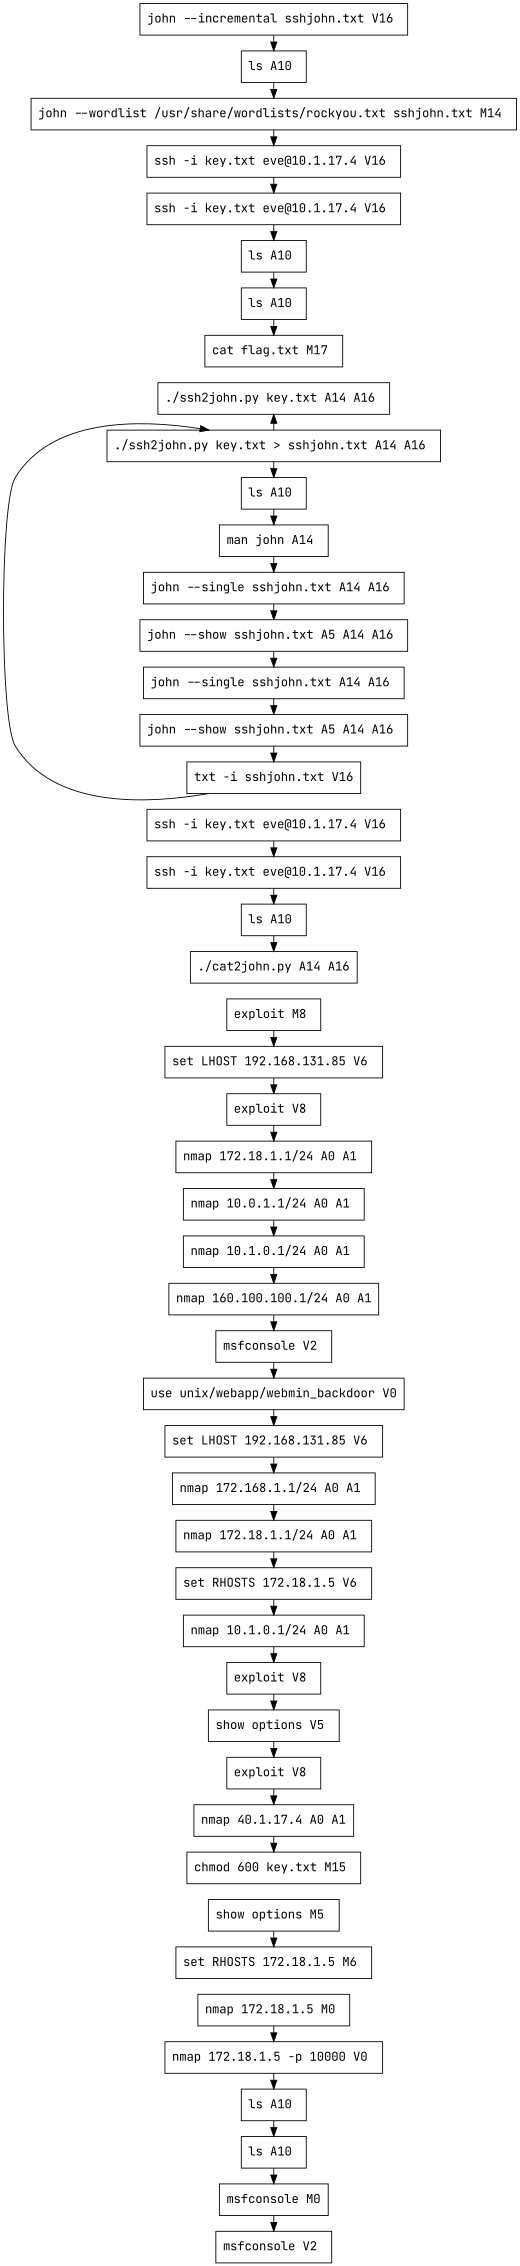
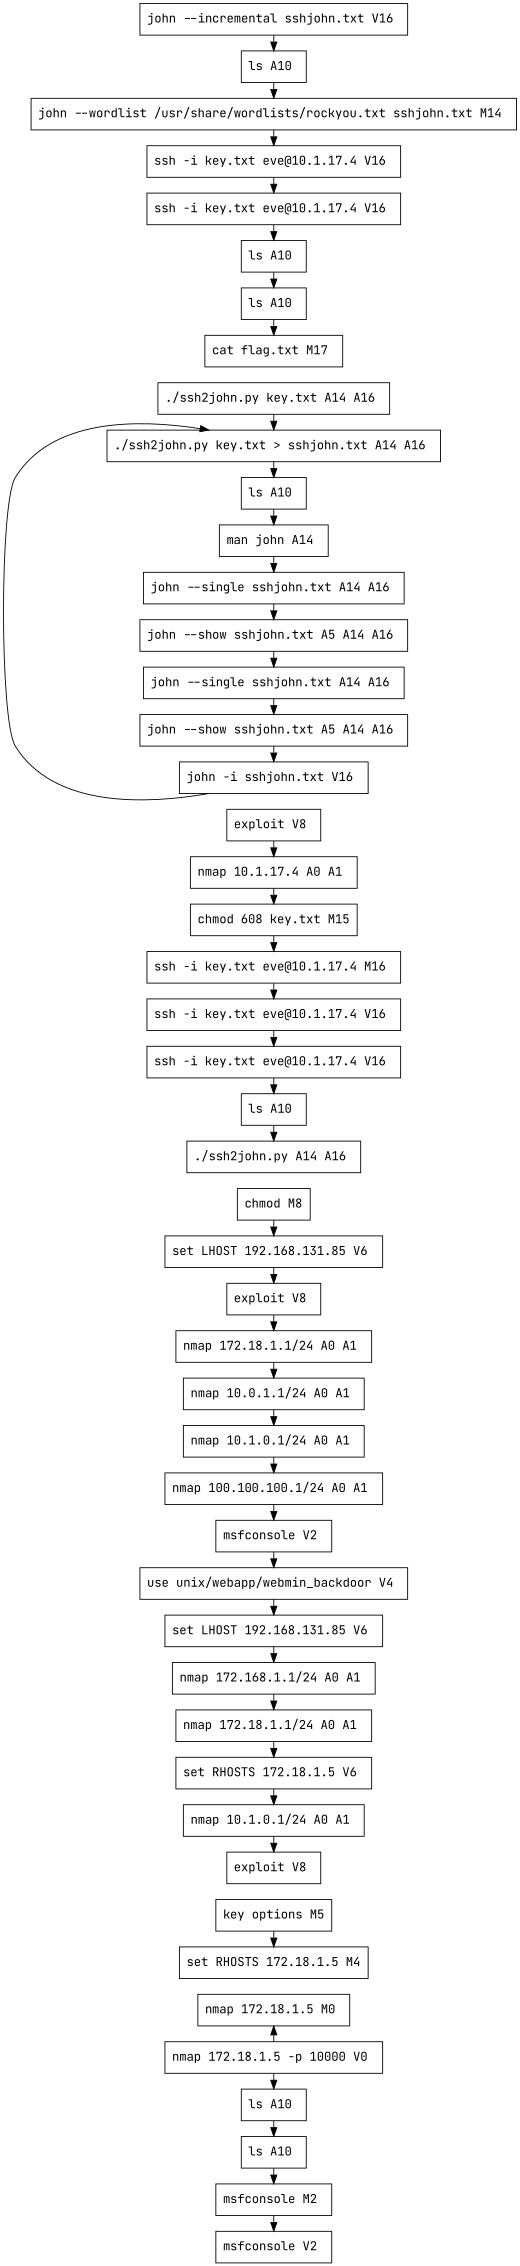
edge "./ssh2john.py key.txt > sshjohn.txt A14 A16" -> "./ssh2john.py key.txt A14 A16": reversed
node "txt -i sshjohn.txt V16": label "txt -i sshjohn.txt V16" -> "john -i sshjohn.txt V16"
node "./cat2john.py A14 A16": label "./cat2john.py A14 A16" -> "./ssh2john.py A14 A16"
node "ssh -i key.txt eve@10.1.17.4 M16": added
node "exploit M8": label "exploit M8" -> "chmod M8"
node "nmap 160.100.100.1/24 A0 A1": label "nmap 160.100.100.1/24 A0 A1" -> "nmap 100.100.100.1/24 A0 A1"
node "use unix/webapp/webmin_backdoor V0": label "use unix/webapp/webmin_backdoor V0" -> "use unix/webapp/webmin_backdoor V4"
node "show options V5": removed
node "nmap 40.1.17.4 A0 A1": label "nmap 40.1.17.4 A0 A1" -> "nmap 10.1.17.4 A0 A1"
node "chmod 600 key.txt M15": label "chmod 600 key.txt M15" -> "chmod 608 key.txt M15"
node "show options M5": label "show options M5" -> "key options M5"
node "set RHOSTS 172.18.1.5 M6": label "set RHOSTS 172.18.1.5 M6" -> "set RHOSTS 172.18.1.5 M4"
edge "nmap 172.18.1.5 M0" -> "nmap 172.18.1.5 -p 10000 V0": reversed
node "msfconsole M0": label "msfconsole M0" -> "msfconsole M2"
